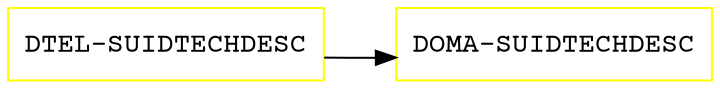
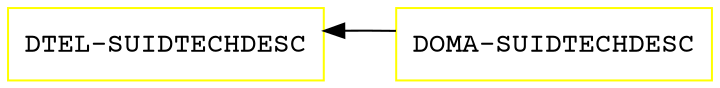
edge "DTEL-SUIDTECHDESC" -> "DOMA-SUIDTECHDESC": reversed
